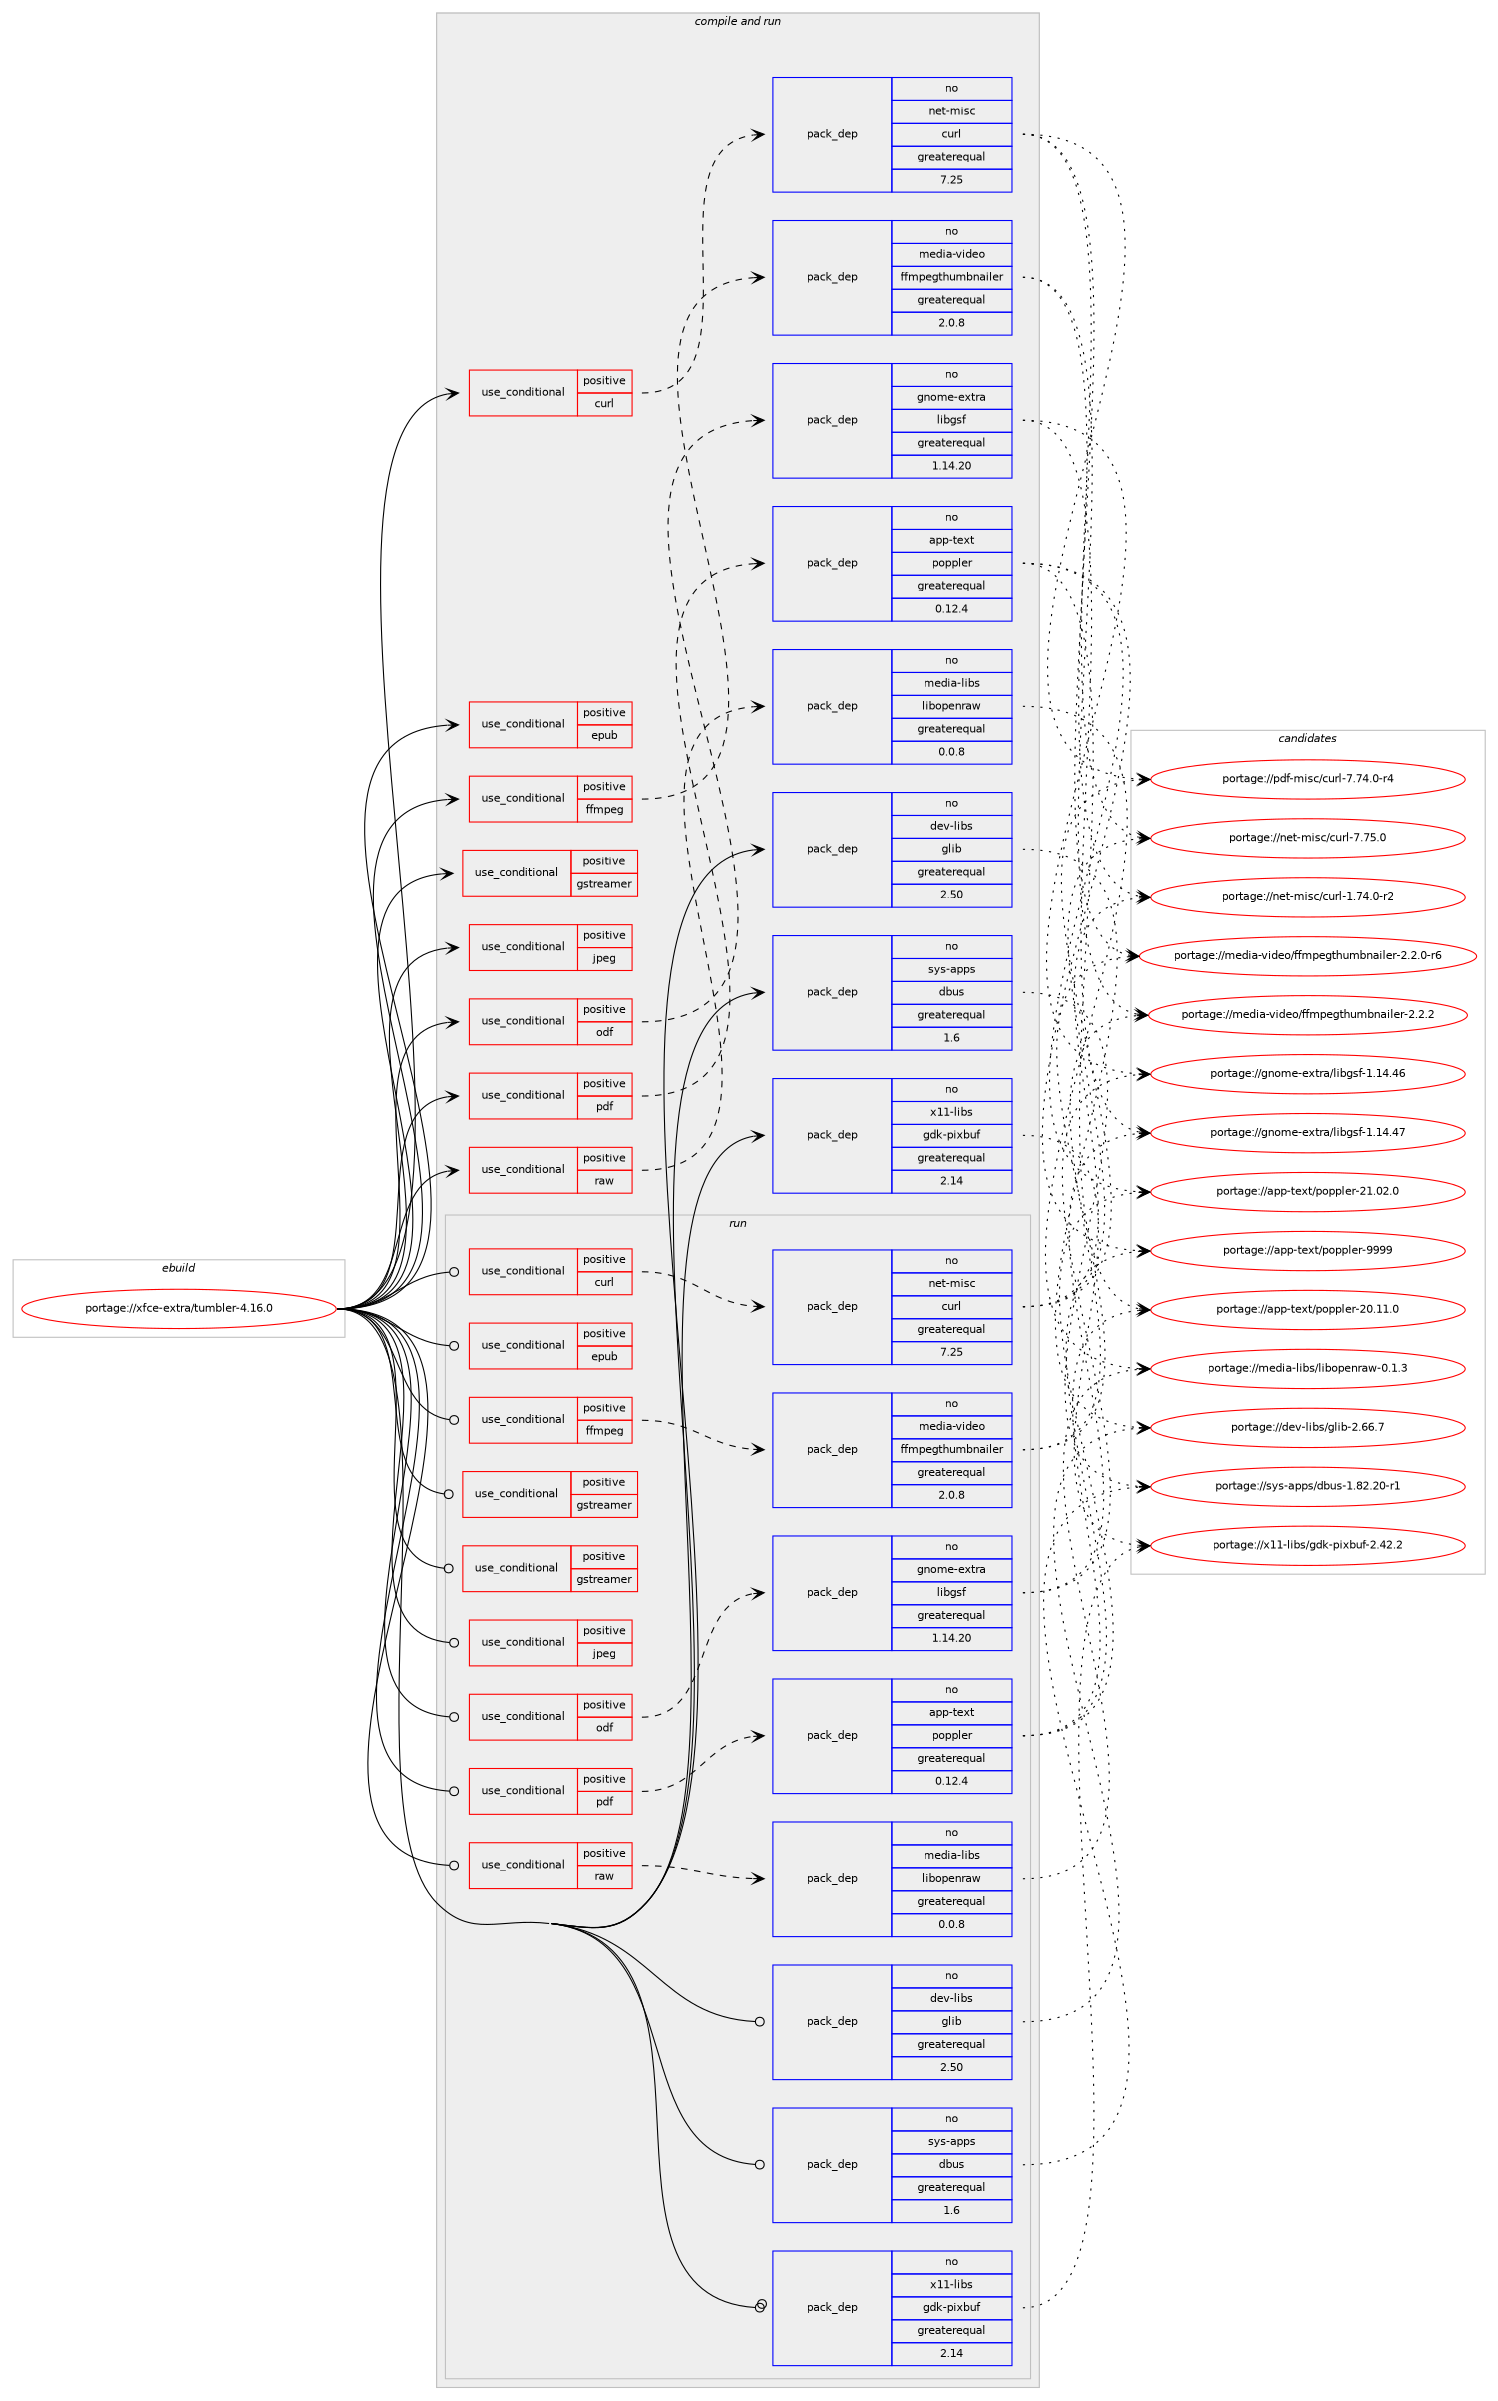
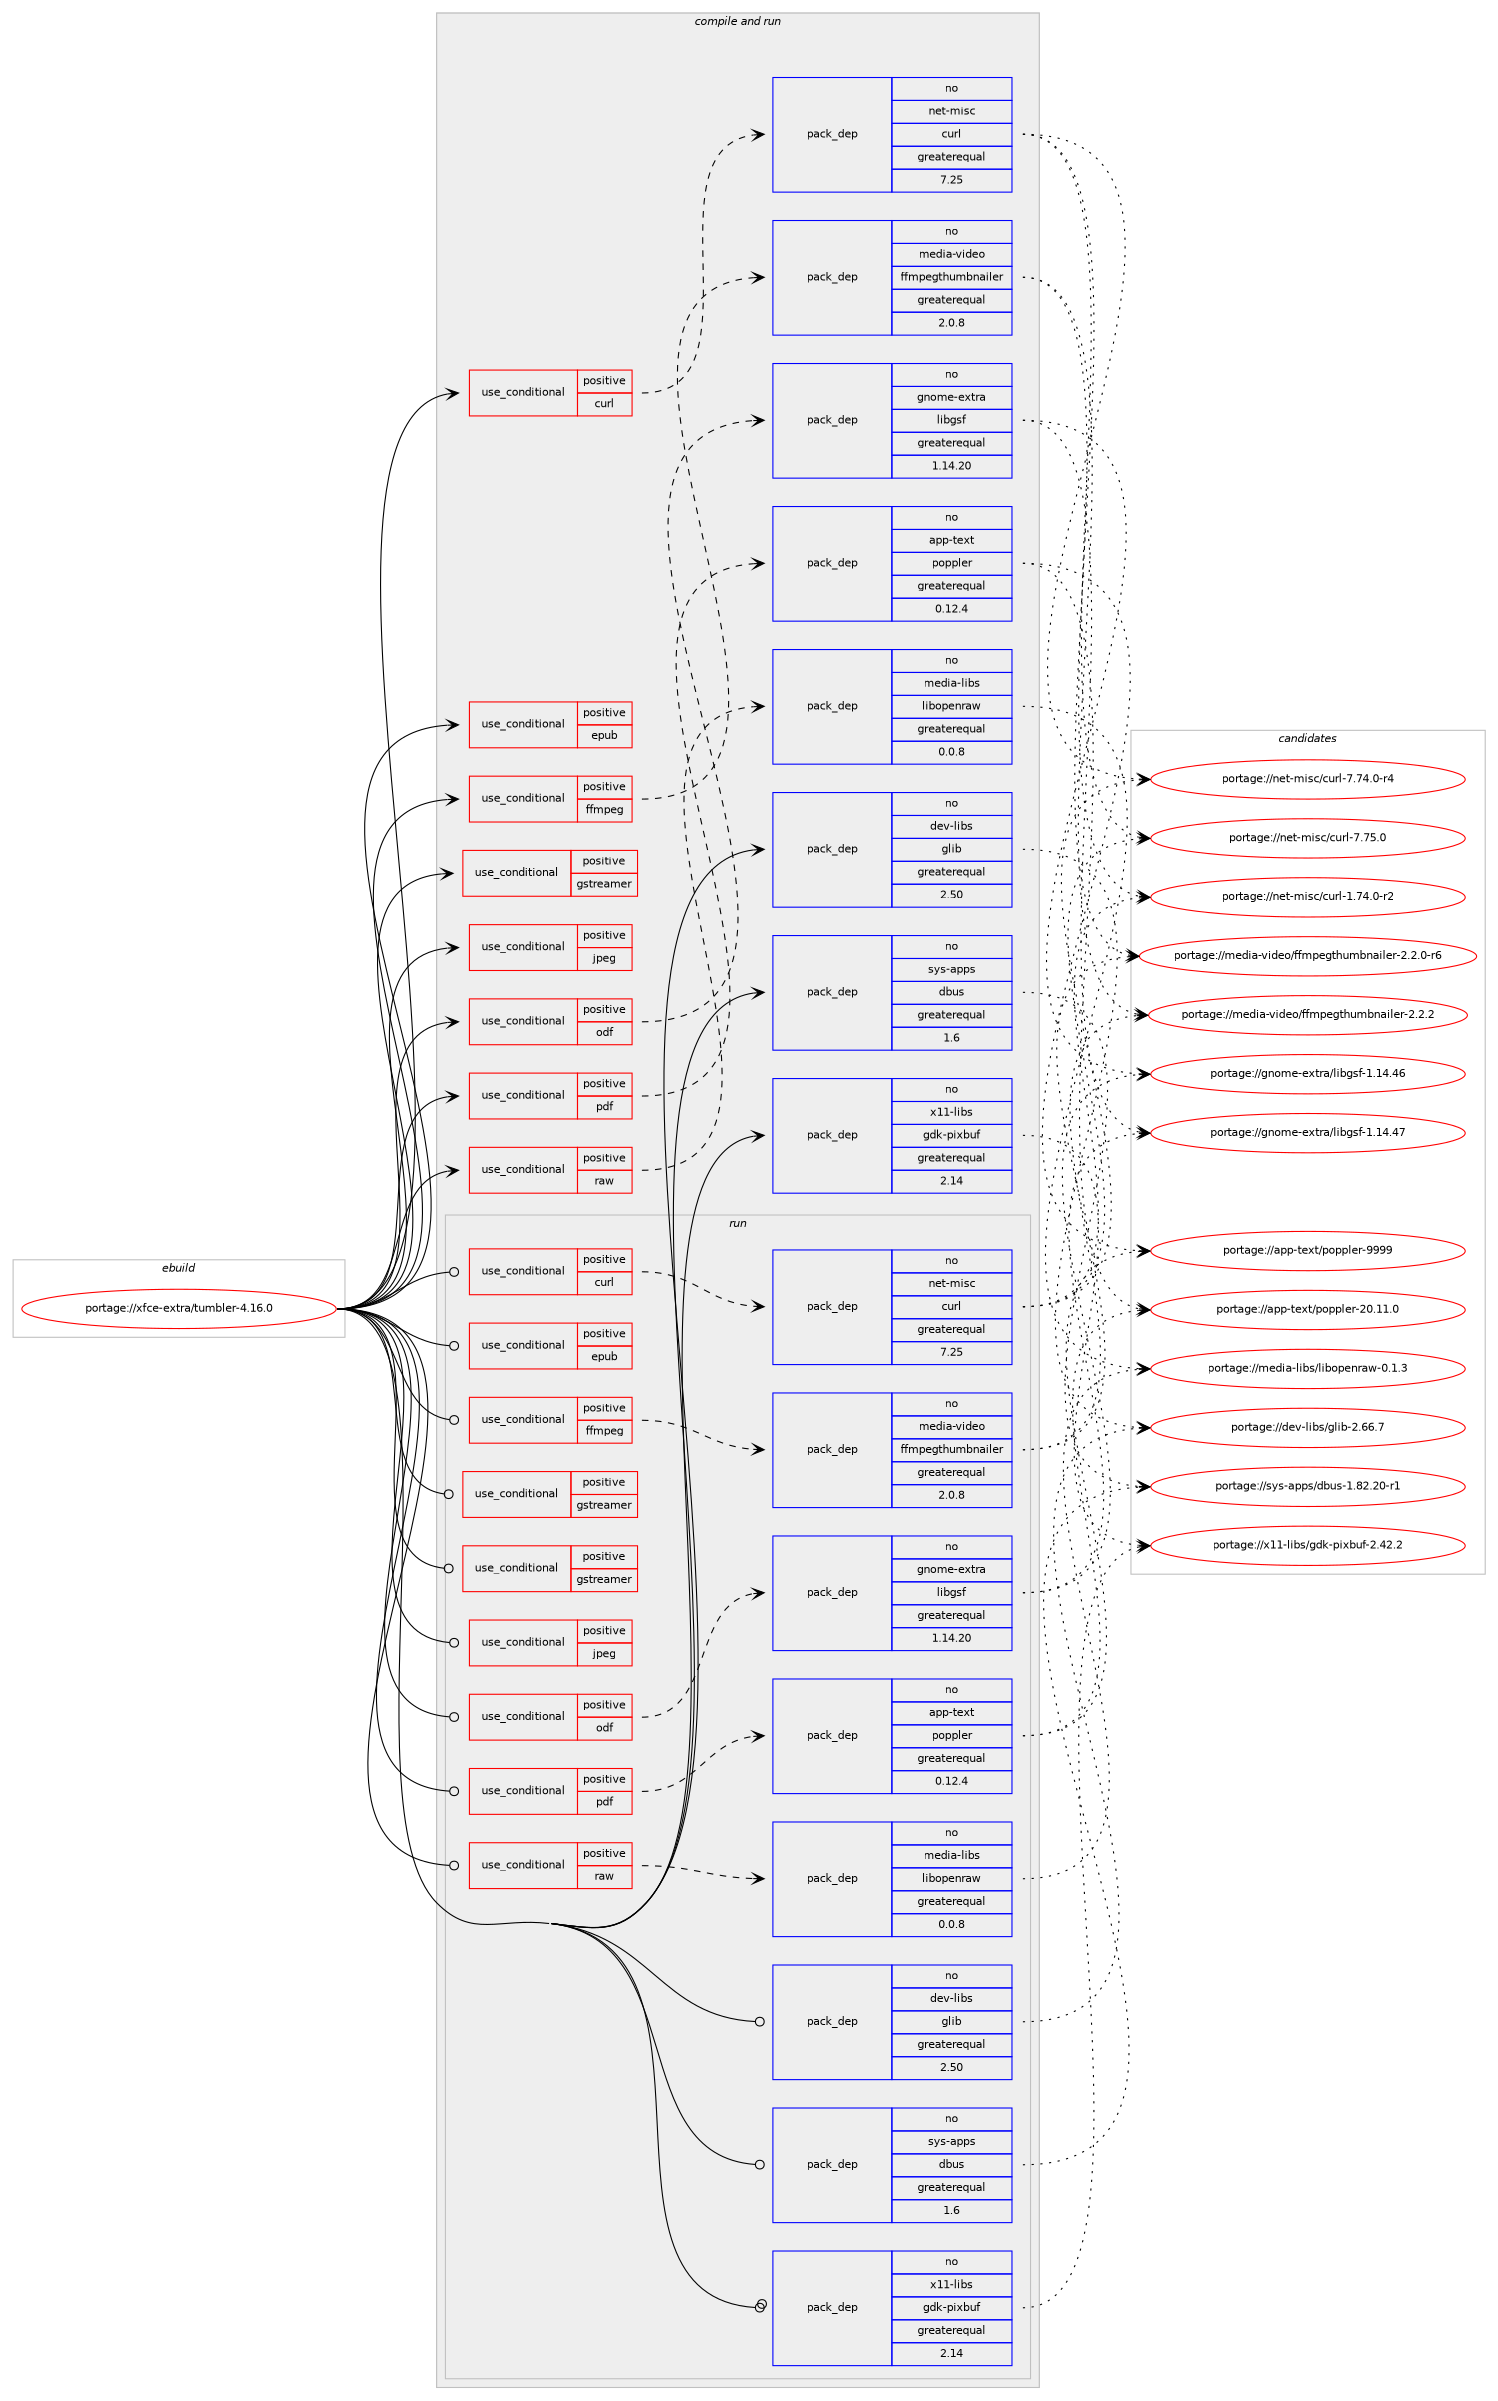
node "portage://pdf-misc/curl-7.74.0-r4": label "portage://pdf-misc/curl-7.74.0-r4" -> "portage://net-misc/curl-7.74.0-r4"
node "portage://app-text/poppler-21.02.0": removed
